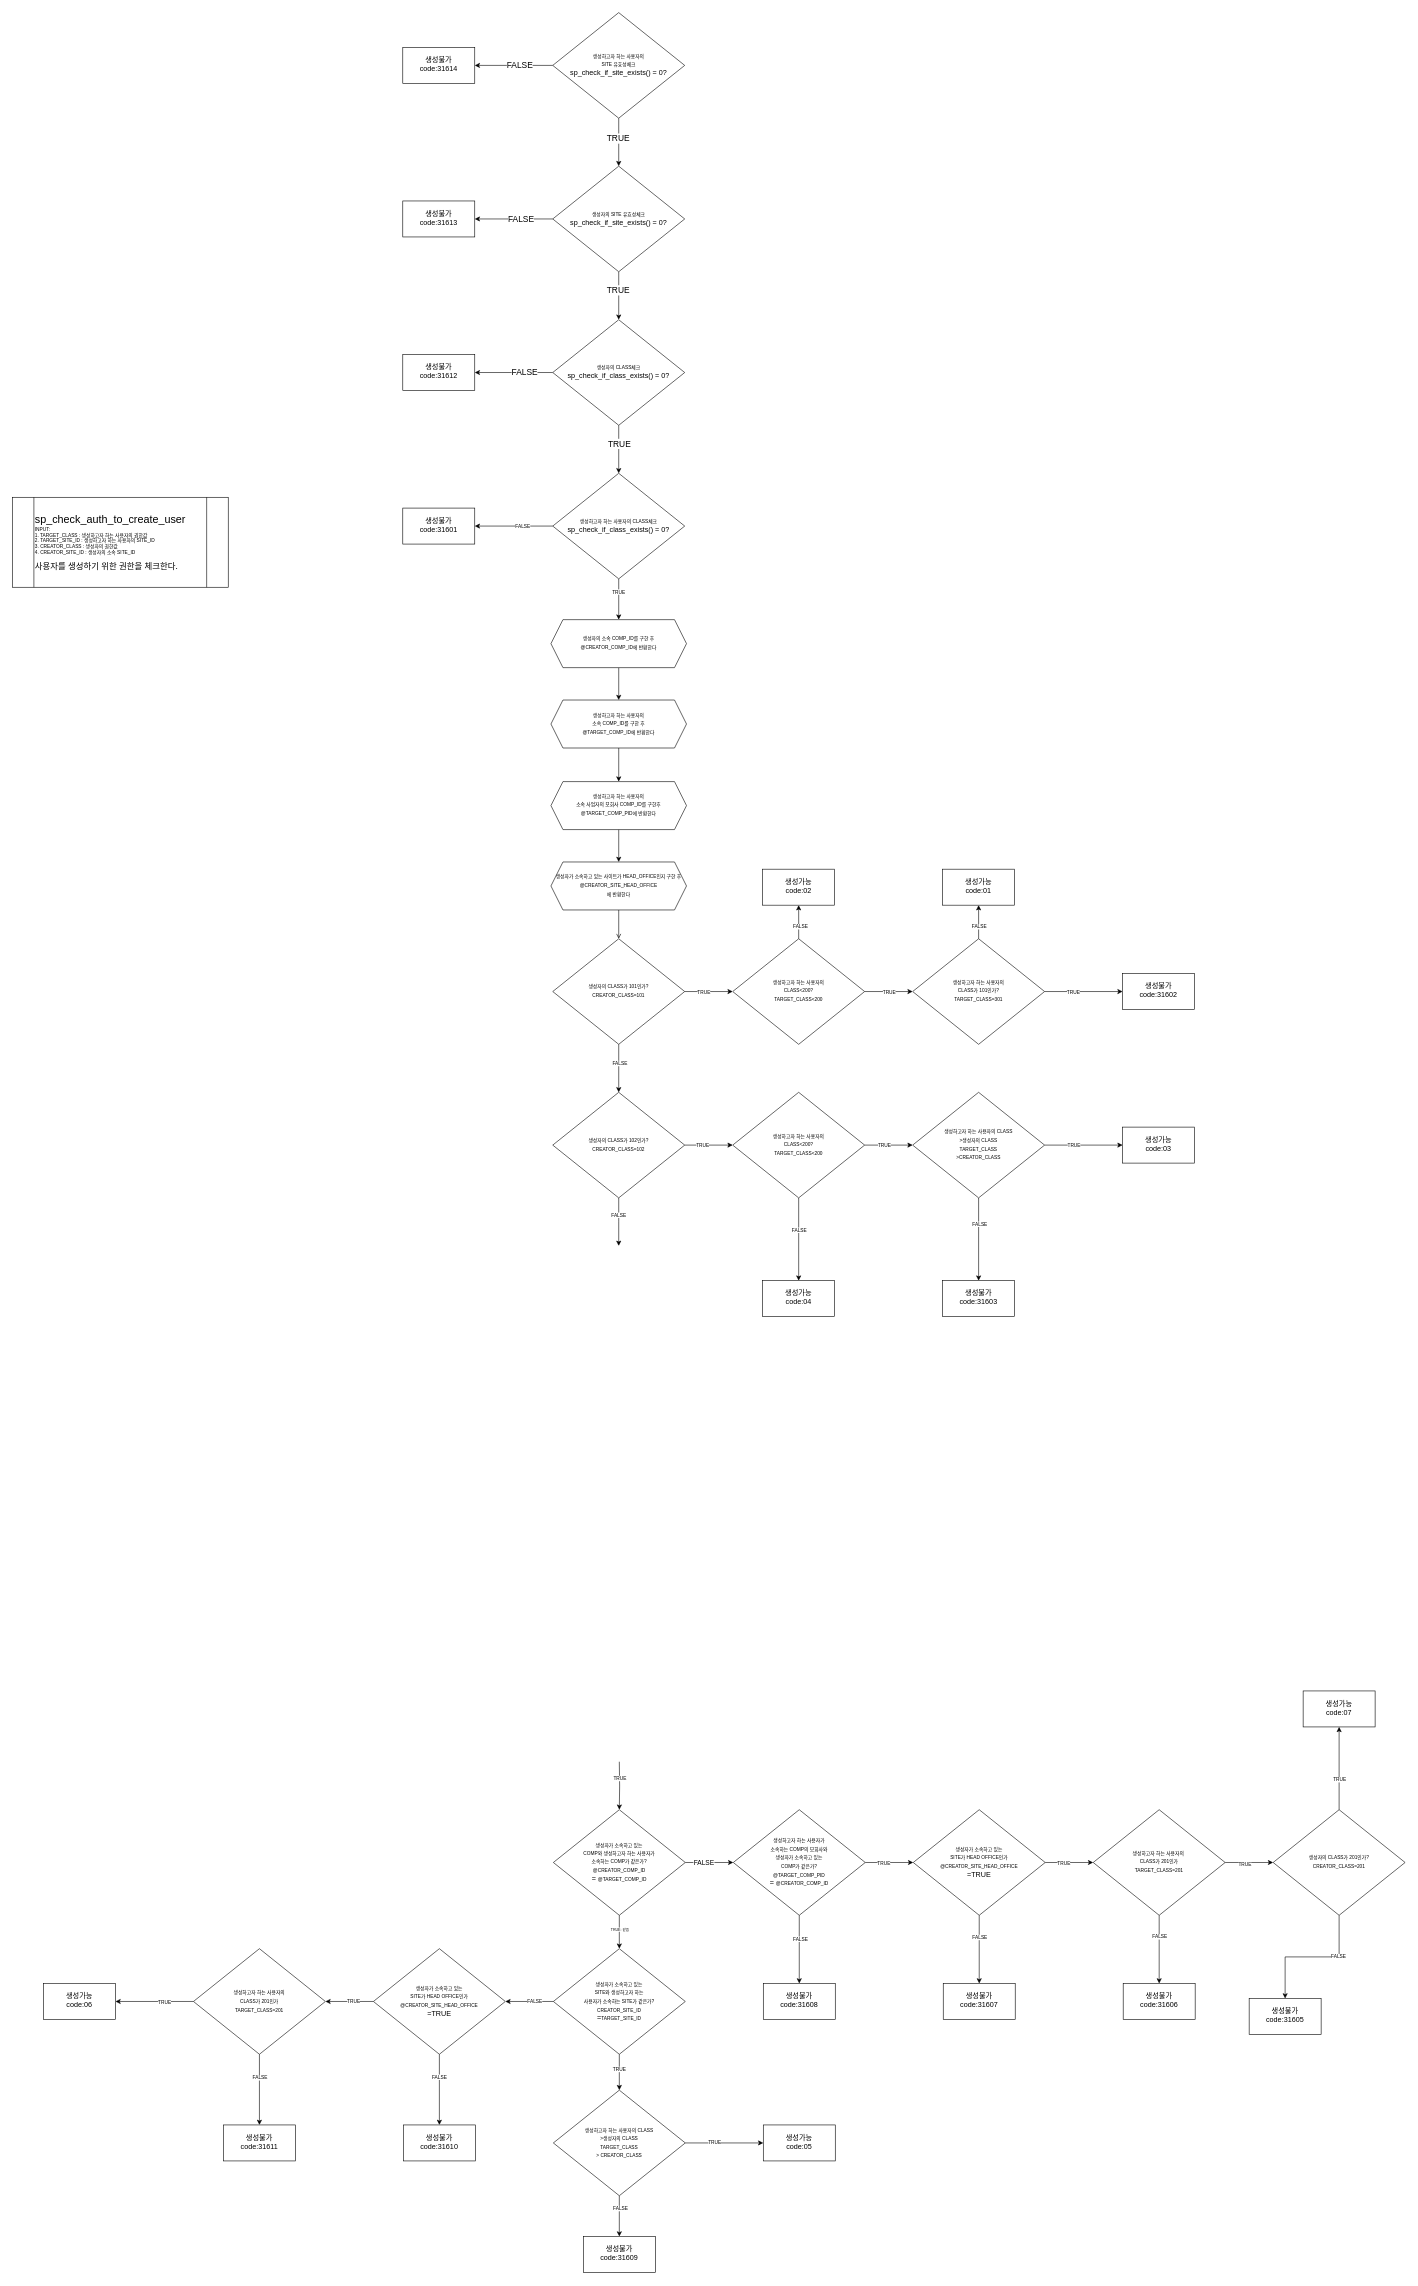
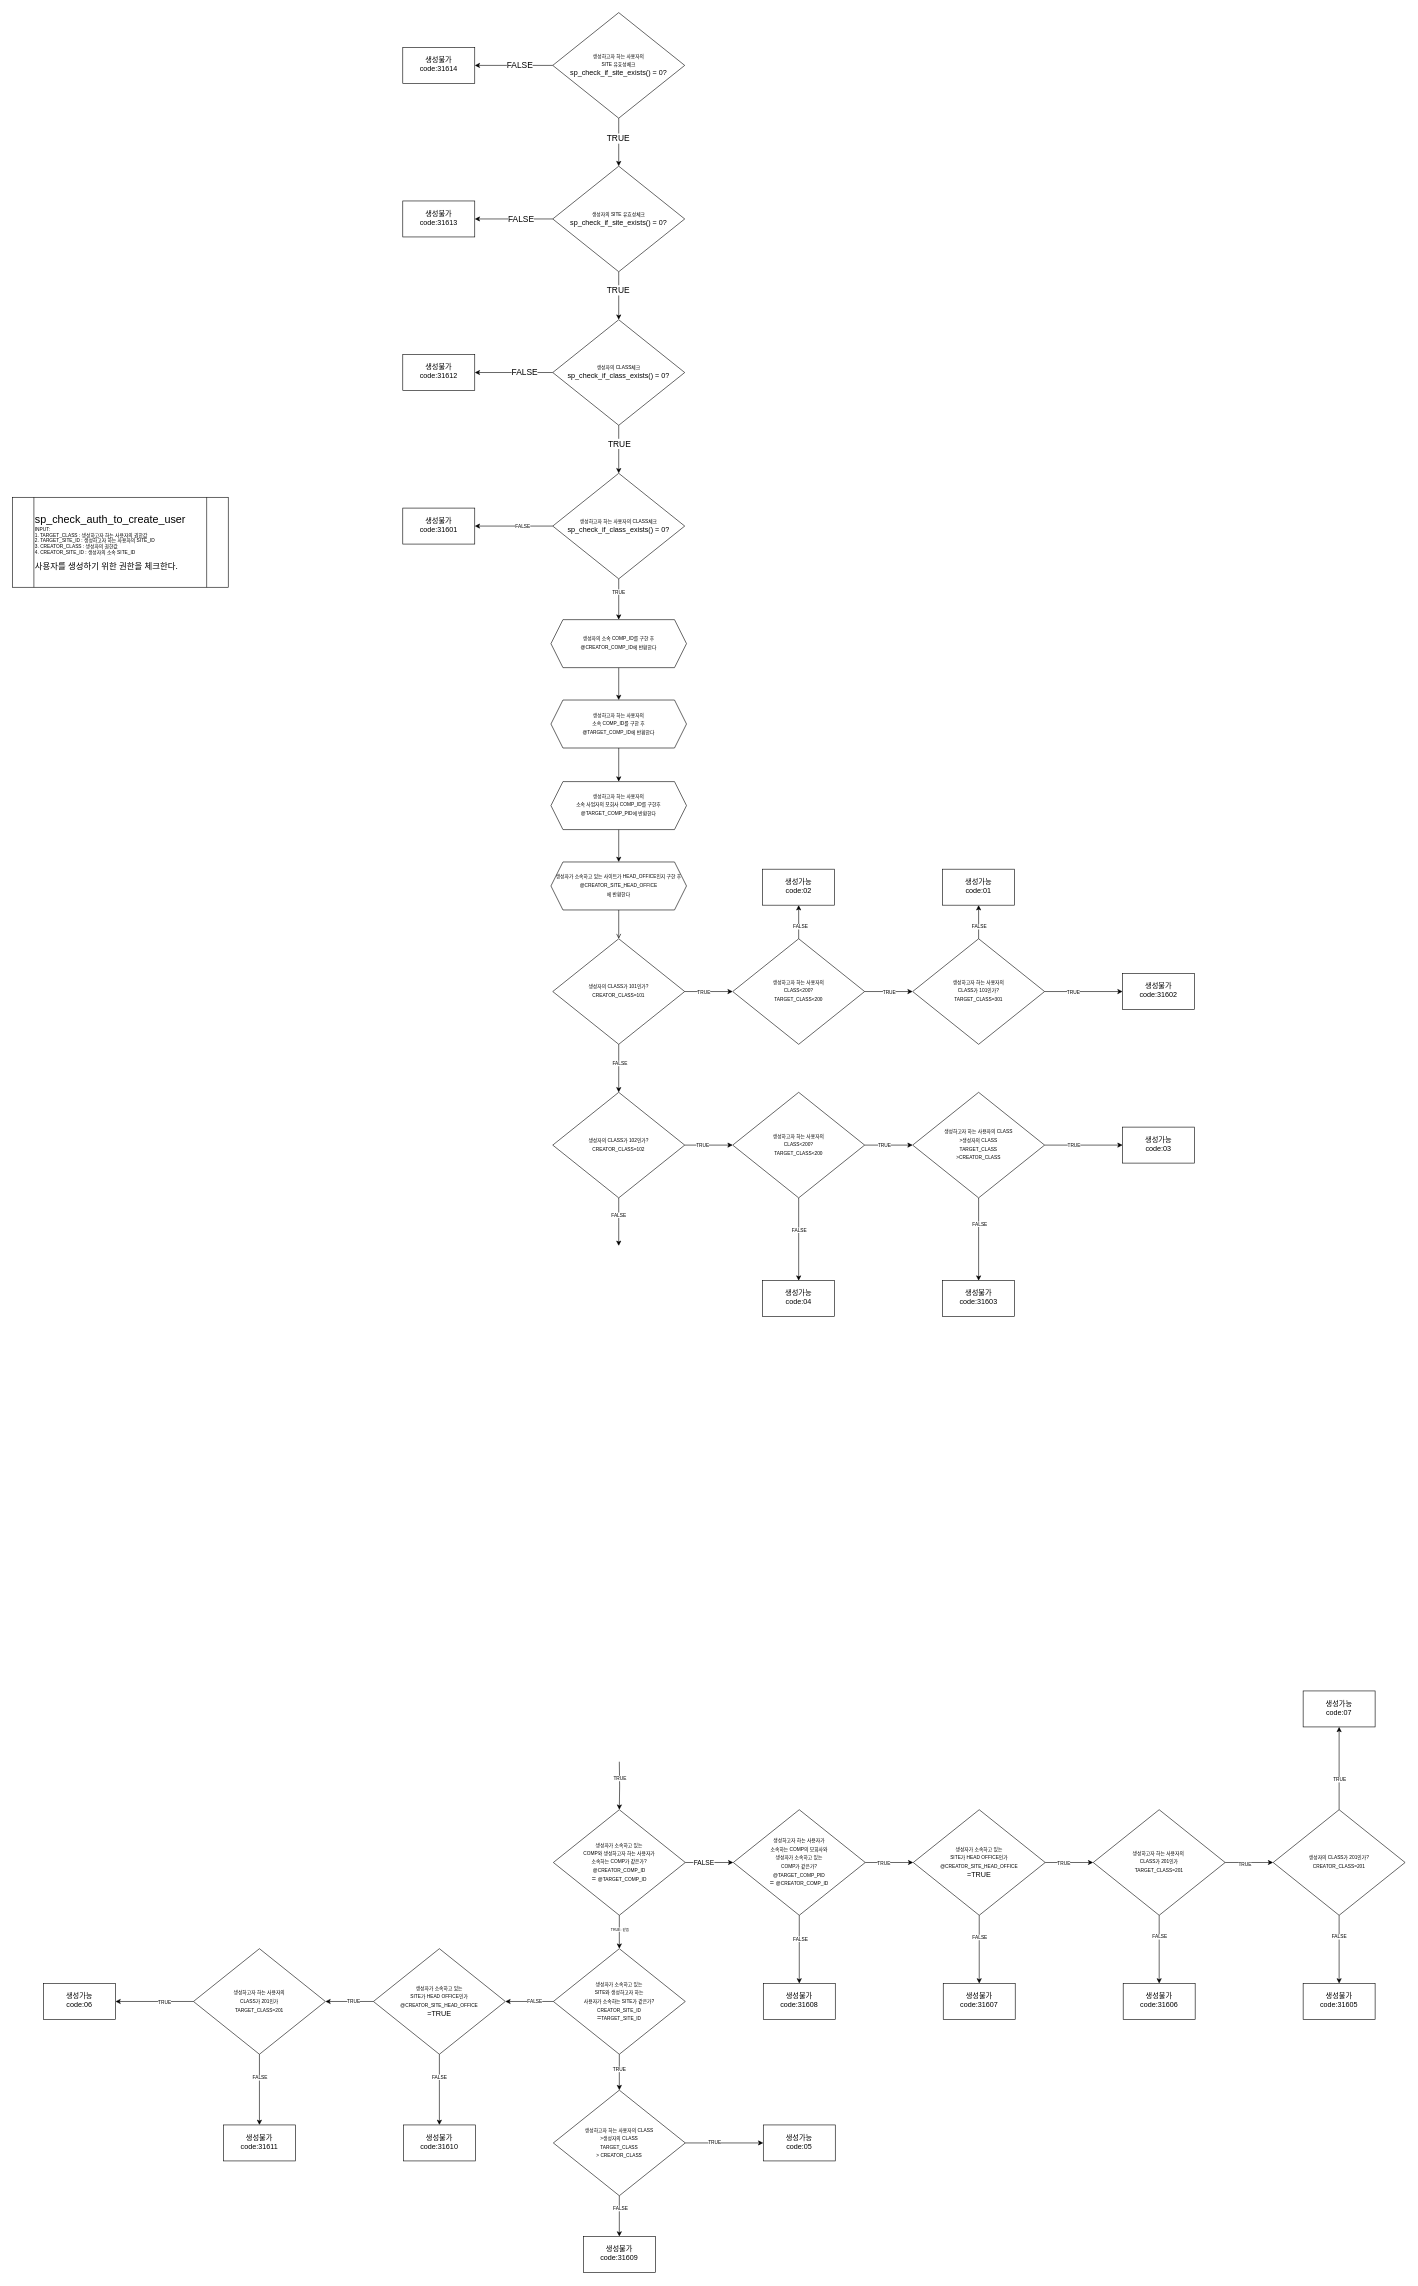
node "생성불가 code:31605": moved (1286, 2017) -> (1340, 2002)
